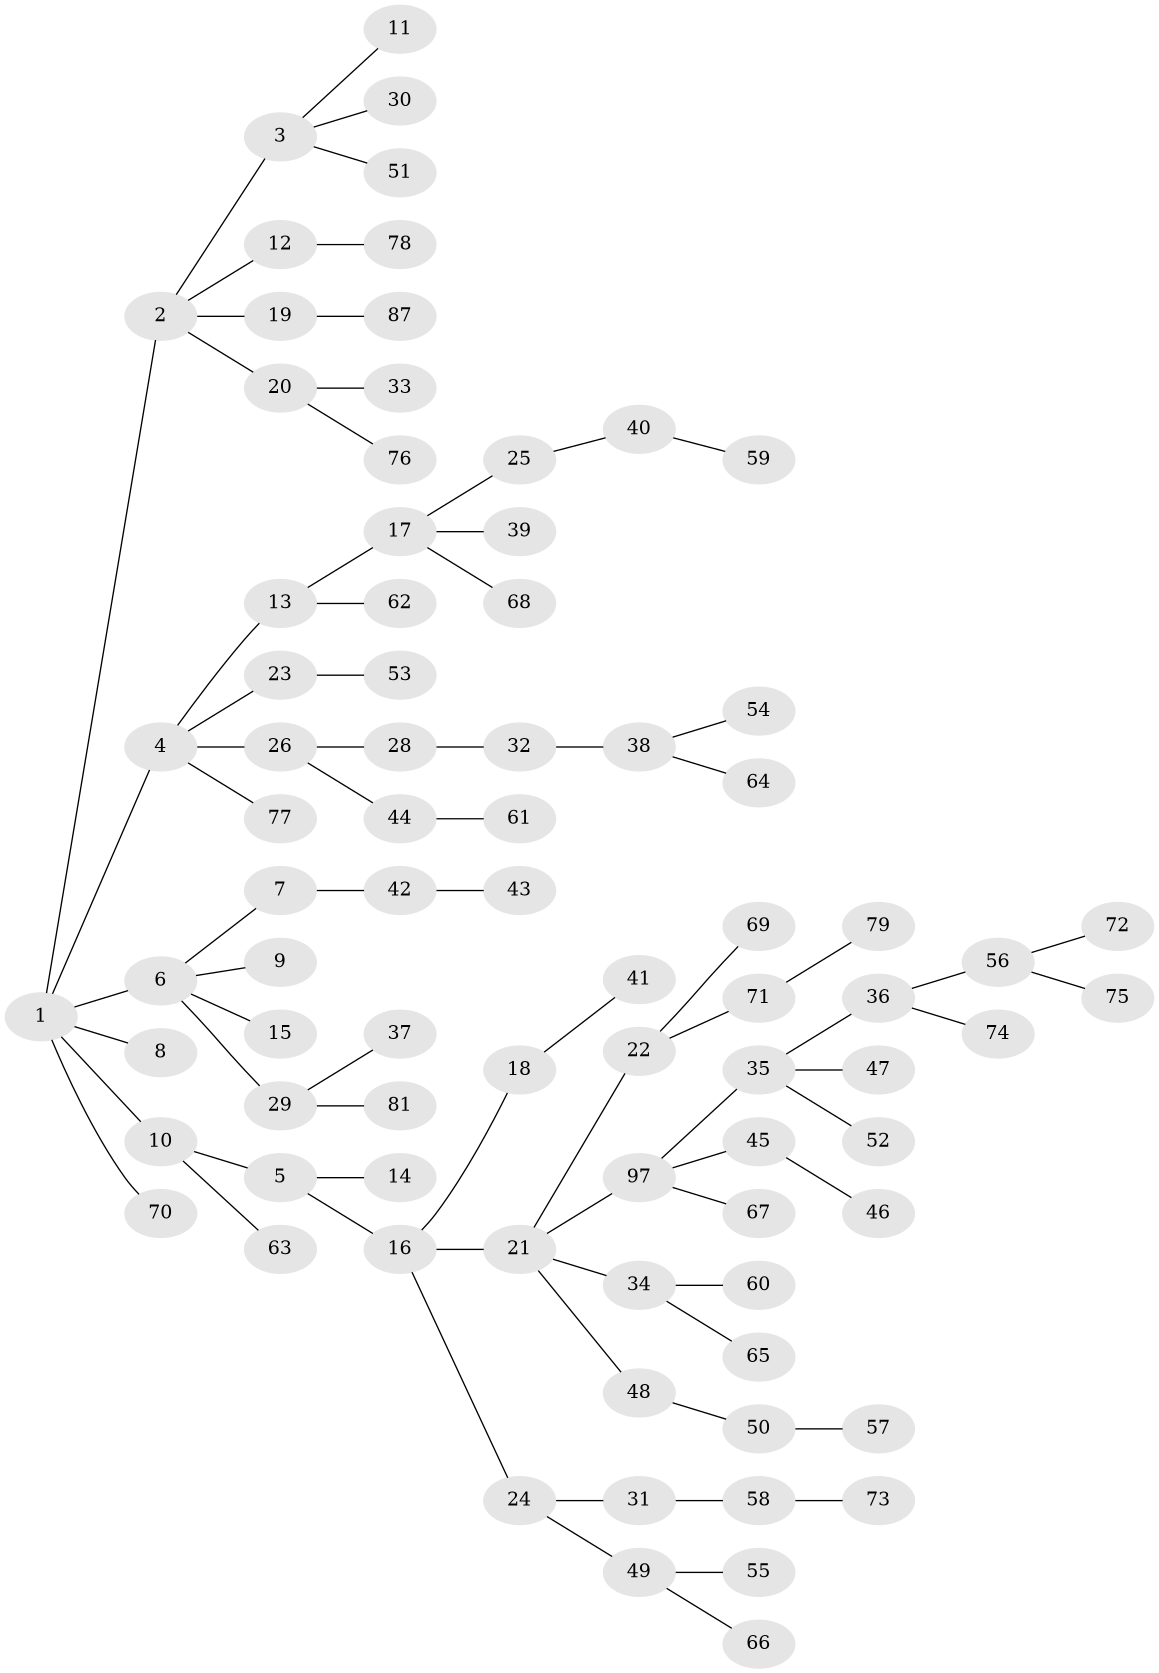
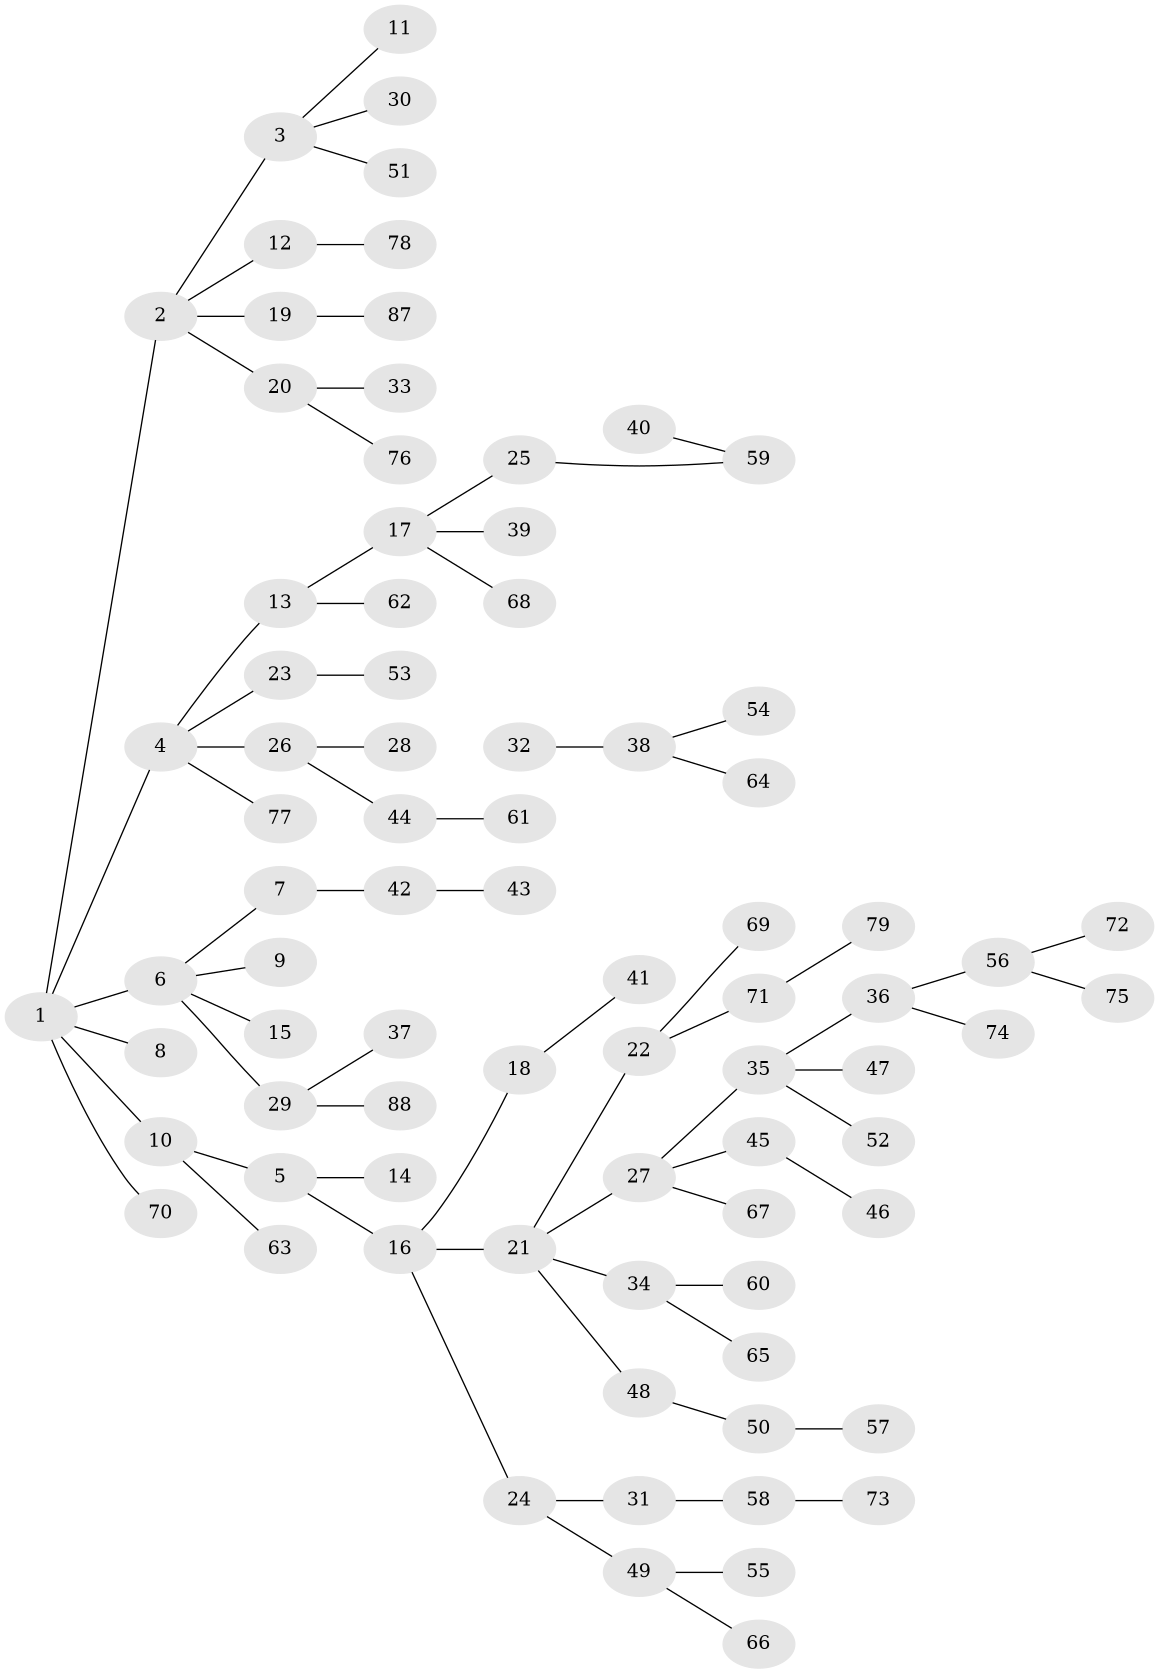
edge "40" -- "25": now "59" -- "25"
edge "28" -- "32": removed
node "81": label "81" -> "88"
node "97": label "97" -> "27"
